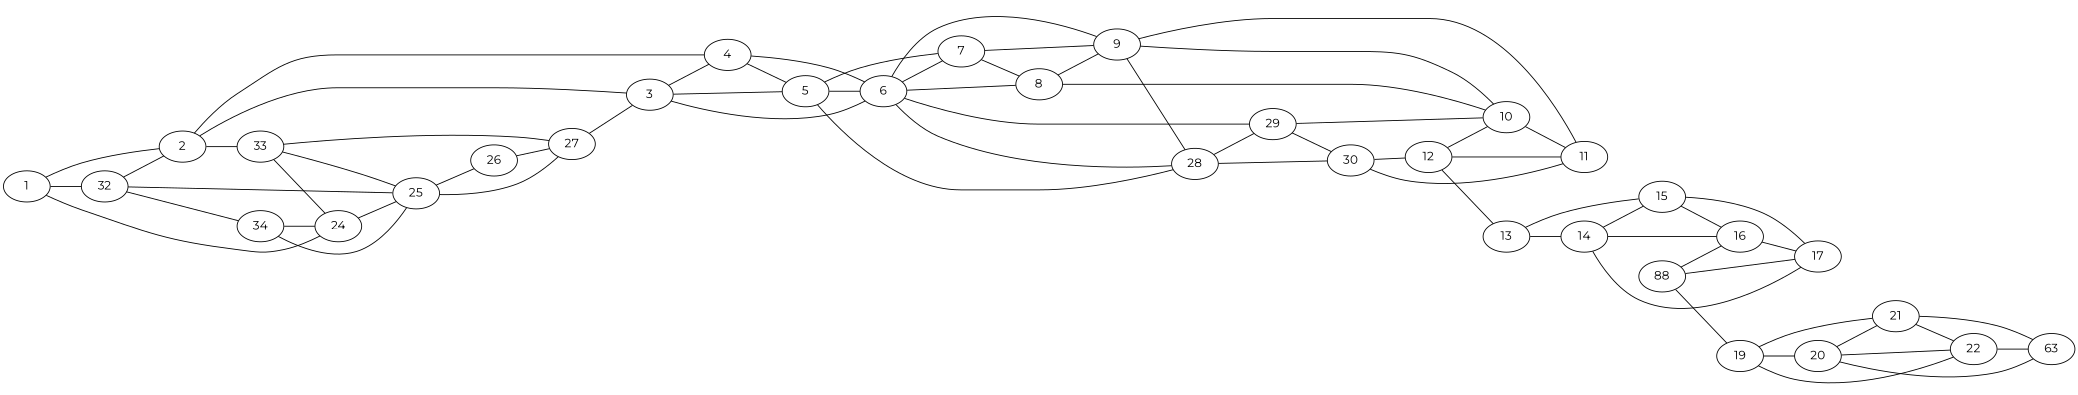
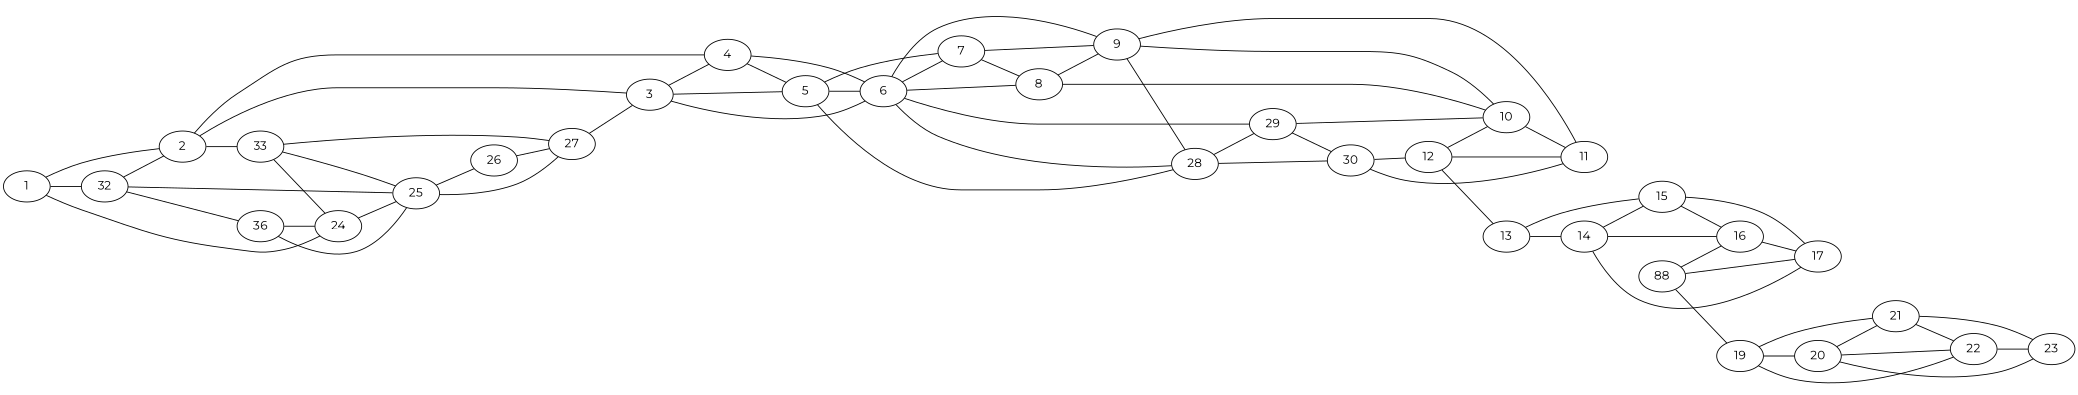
node "34": label "34" -> "36"
node "63": label "63" -> "23"
